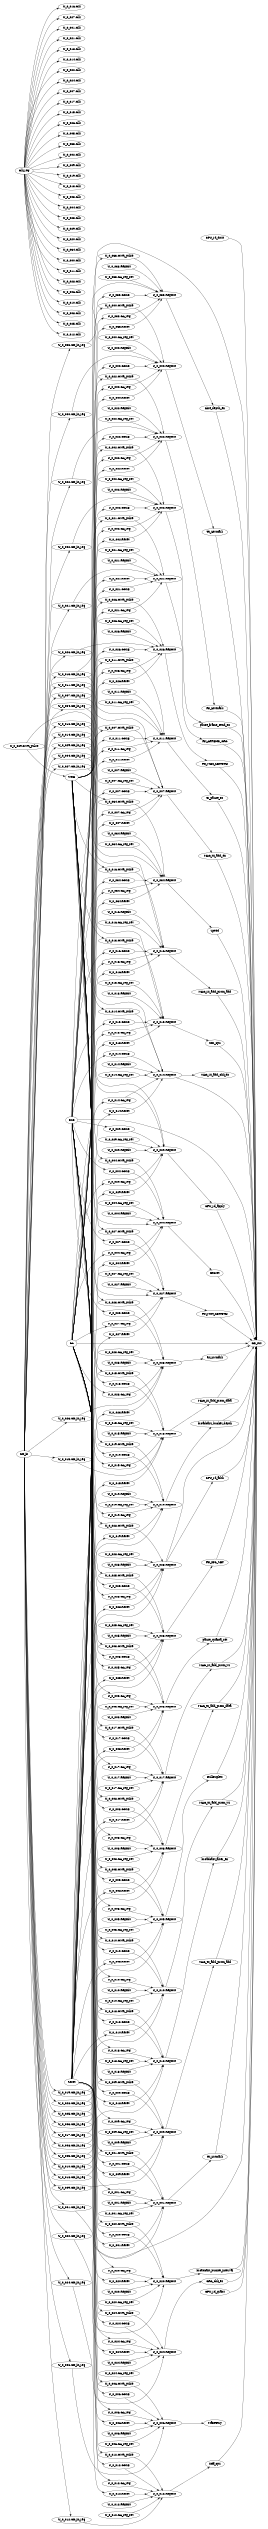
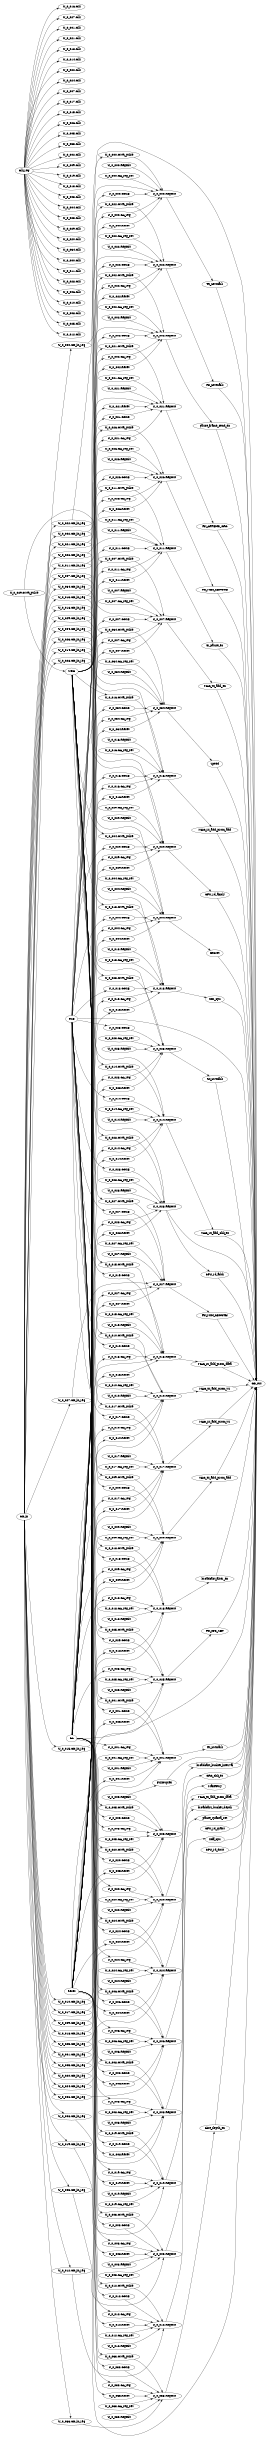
edge "U_0_014.RegOut" -> "CD_out": now "MAC_rx_add_chk_en" -> "CD_out"
node "U_0_028.CCSB": added
edge "U_0_005.RegOut" -> "FullDuplex": now "U_0_005.RegInit" -> "FullDuplex"
